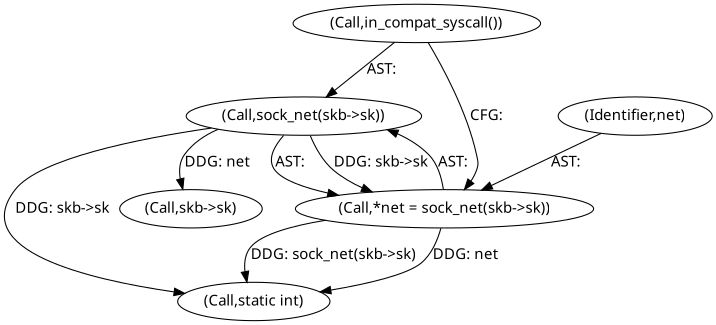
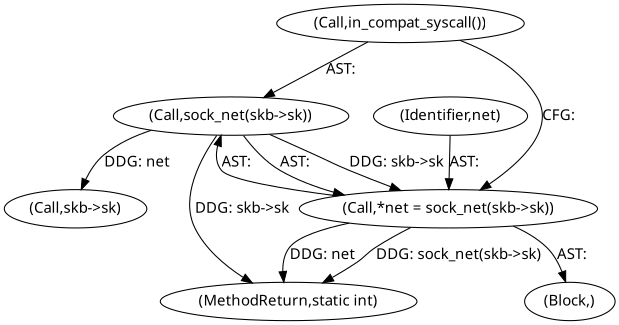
node "(Call,static int)": label "(Call,static int)" -> "(MethodReturn,static int)"
node "(Block,)": added
